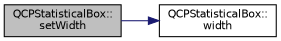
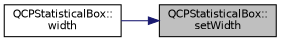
edge "QCPStatisticalBox:: setWidth" -> "QCPStatisticalBox:: width": reversed
